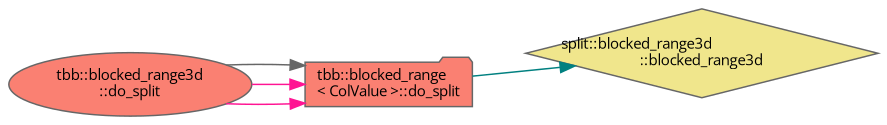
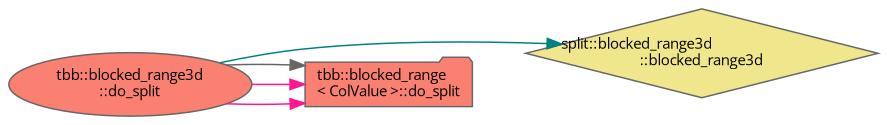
edge "tbb::blocked_range < ColValue >::do_split" -> "split::blocked_range3d ::blocked_range3d": now "tbb::blocked_range3d ::do_split" -> "split::blocked_range3d ::blocked_range3d"
